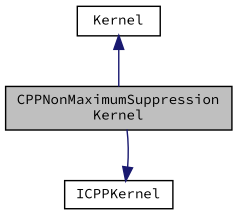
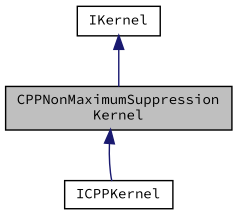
node "Kernel": label "Kernel" -> "IKernel"
edge "CPPNonMaximumSuppression Kernel" -> "ICPPKernel": reversed
